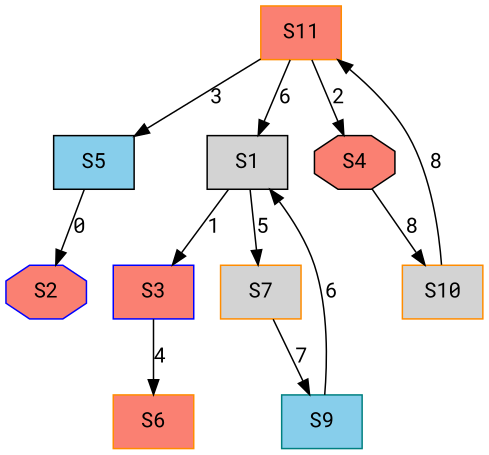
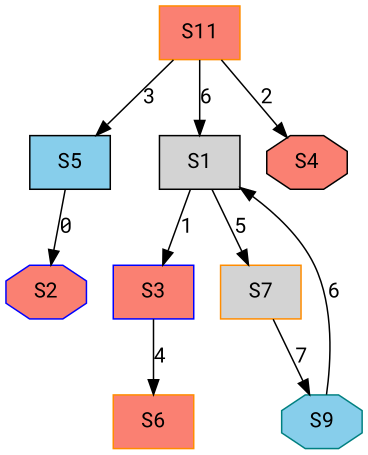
node "S10": removed
node "S9": shape box -> octagon
